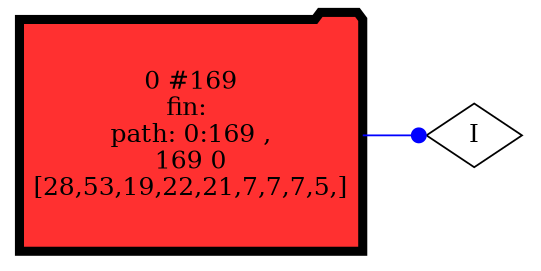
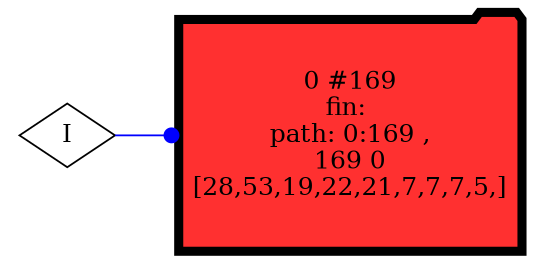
edge "0 #169 fin: path: 0:169 , 169 0 [28,53,19,22,21,7,7,7,5,]" -> "I": reversed
